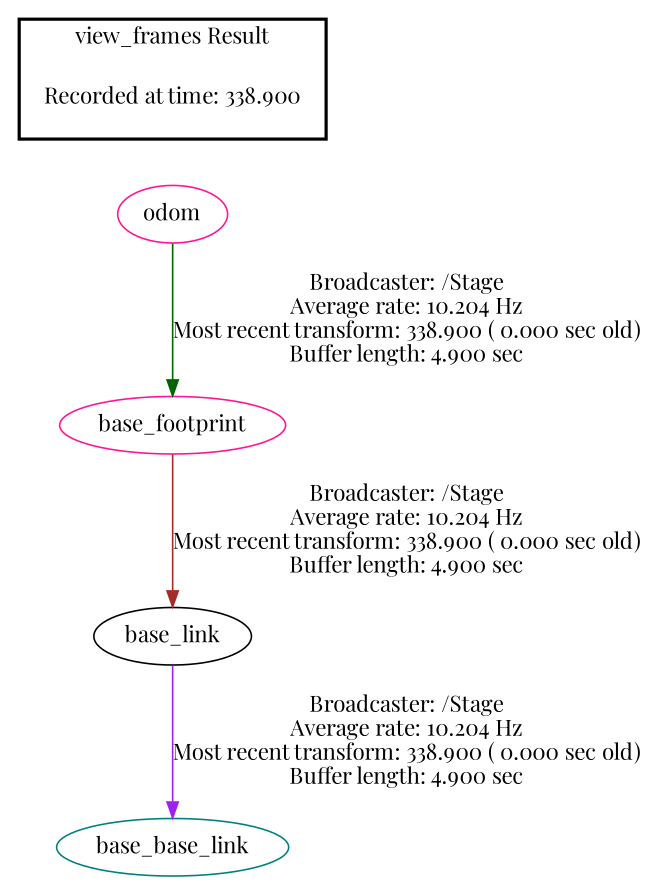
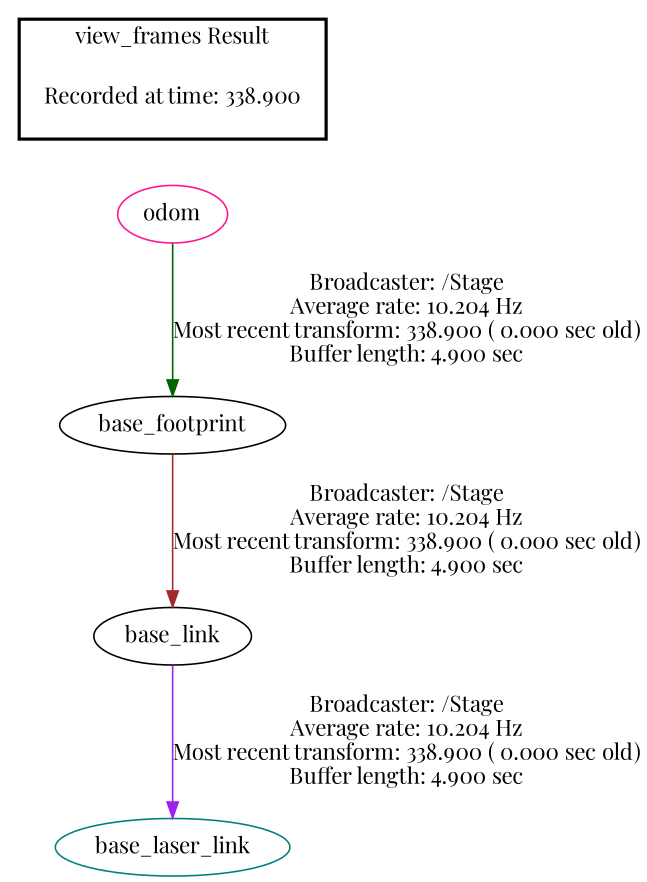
node "base_footprint": color deeppink -> black
node "base_base_link": label "base_base_link" -> "base_laser_link"
